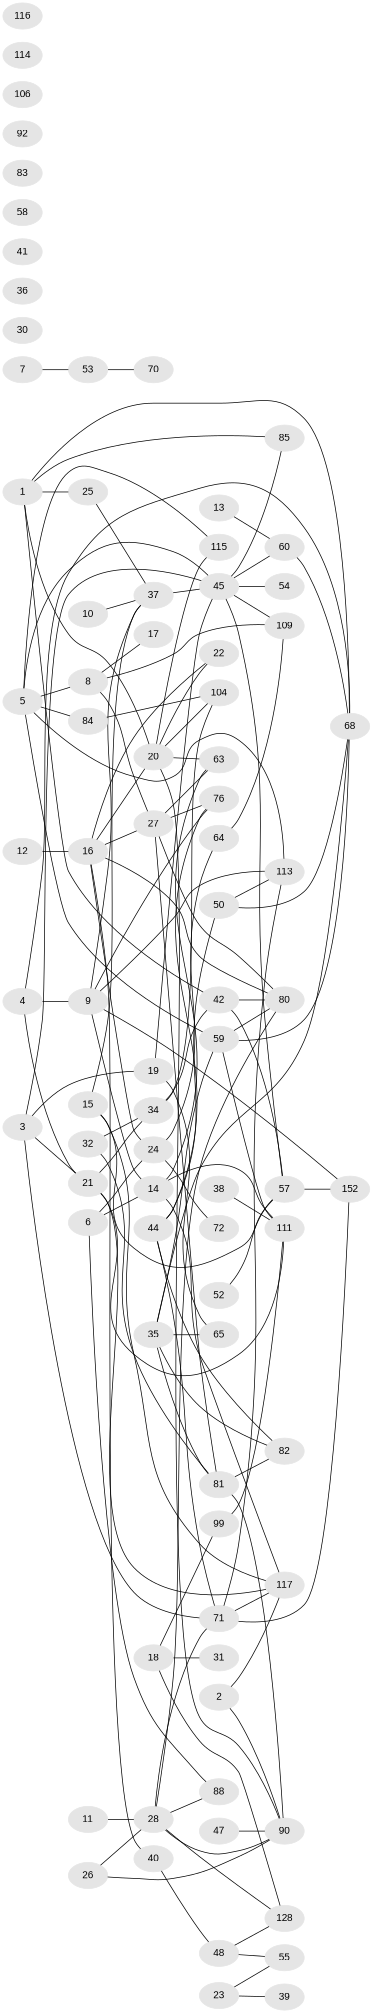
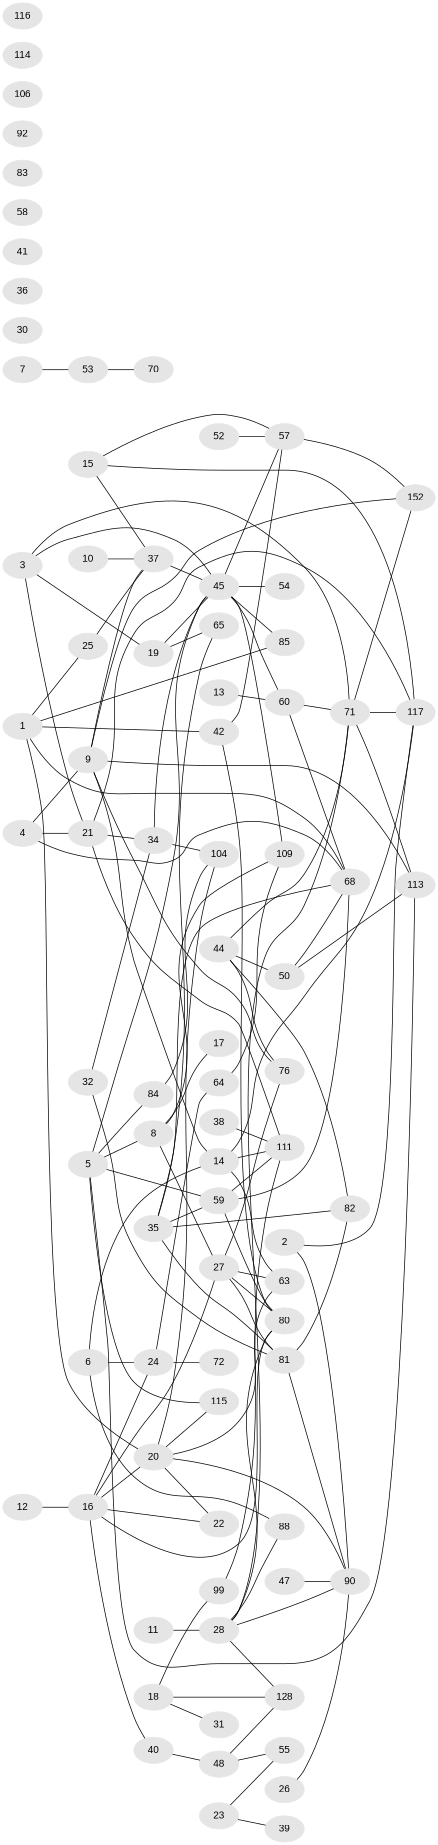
edge "60" -- "71": added
edge "42" -- "34": now "45" -- "34"
edge "28" -- "26": removed
